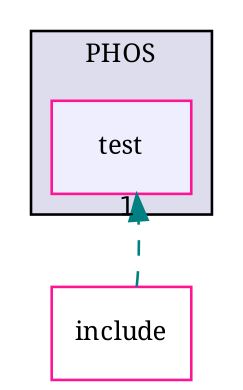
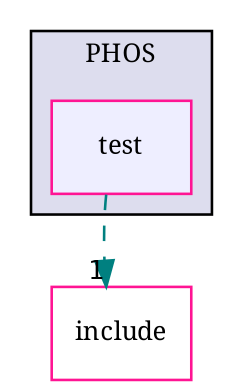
edge "include" -> "test": reversed
